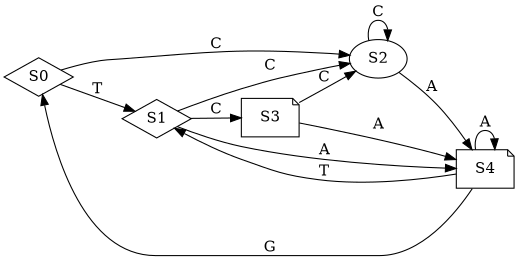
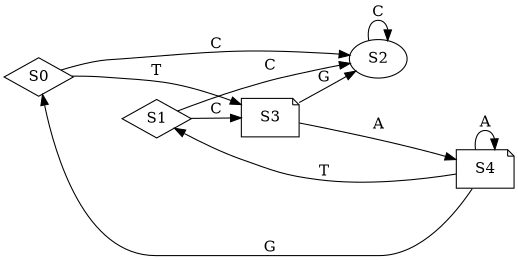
edge "S3" -> "S2": label "C" -> "G"
edge "S0" -> "S1": now "S0" -> "S3"
edge "S2" -> "S4": removed, label "A"
edge "S1" -> "S4": removed, label "A"
